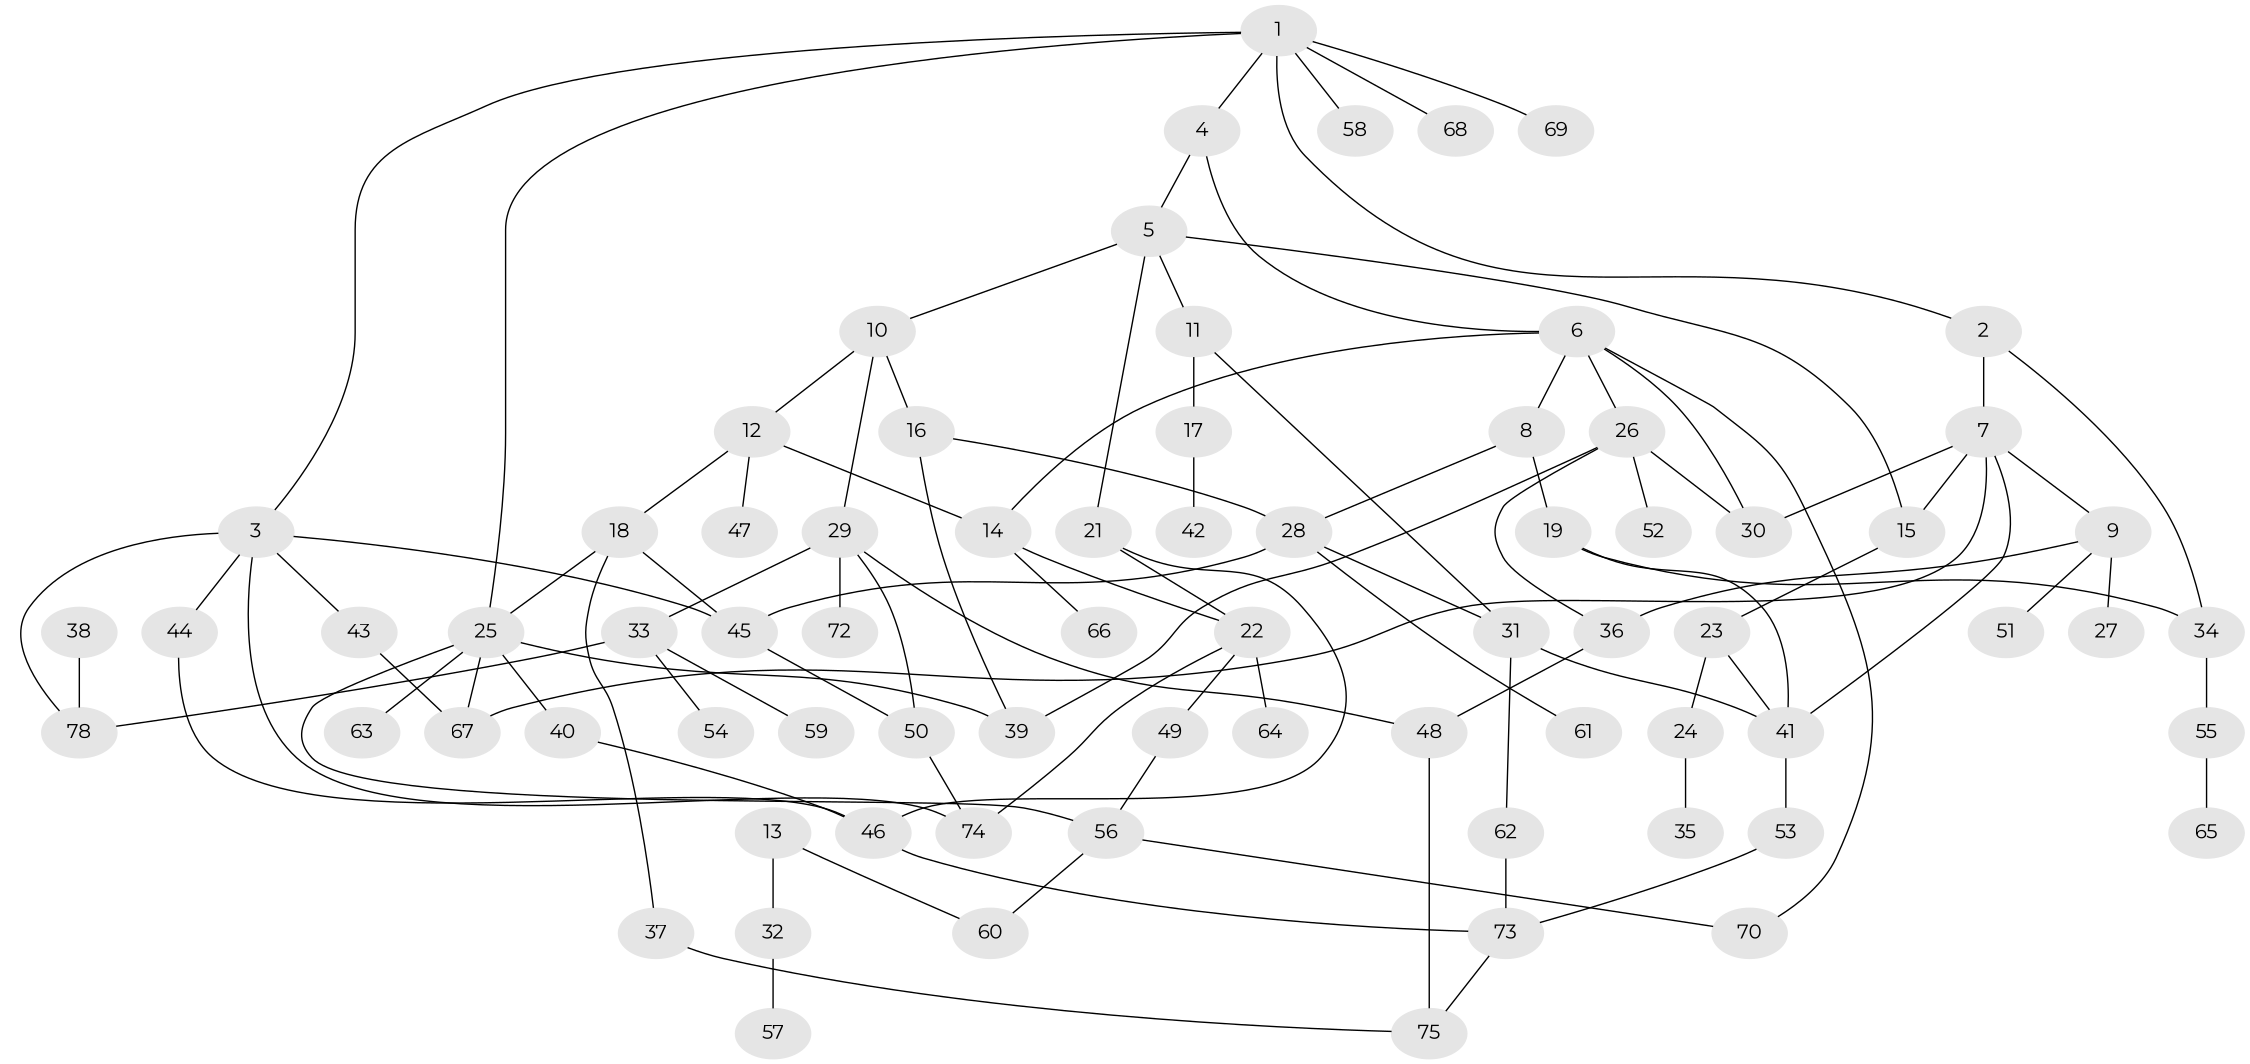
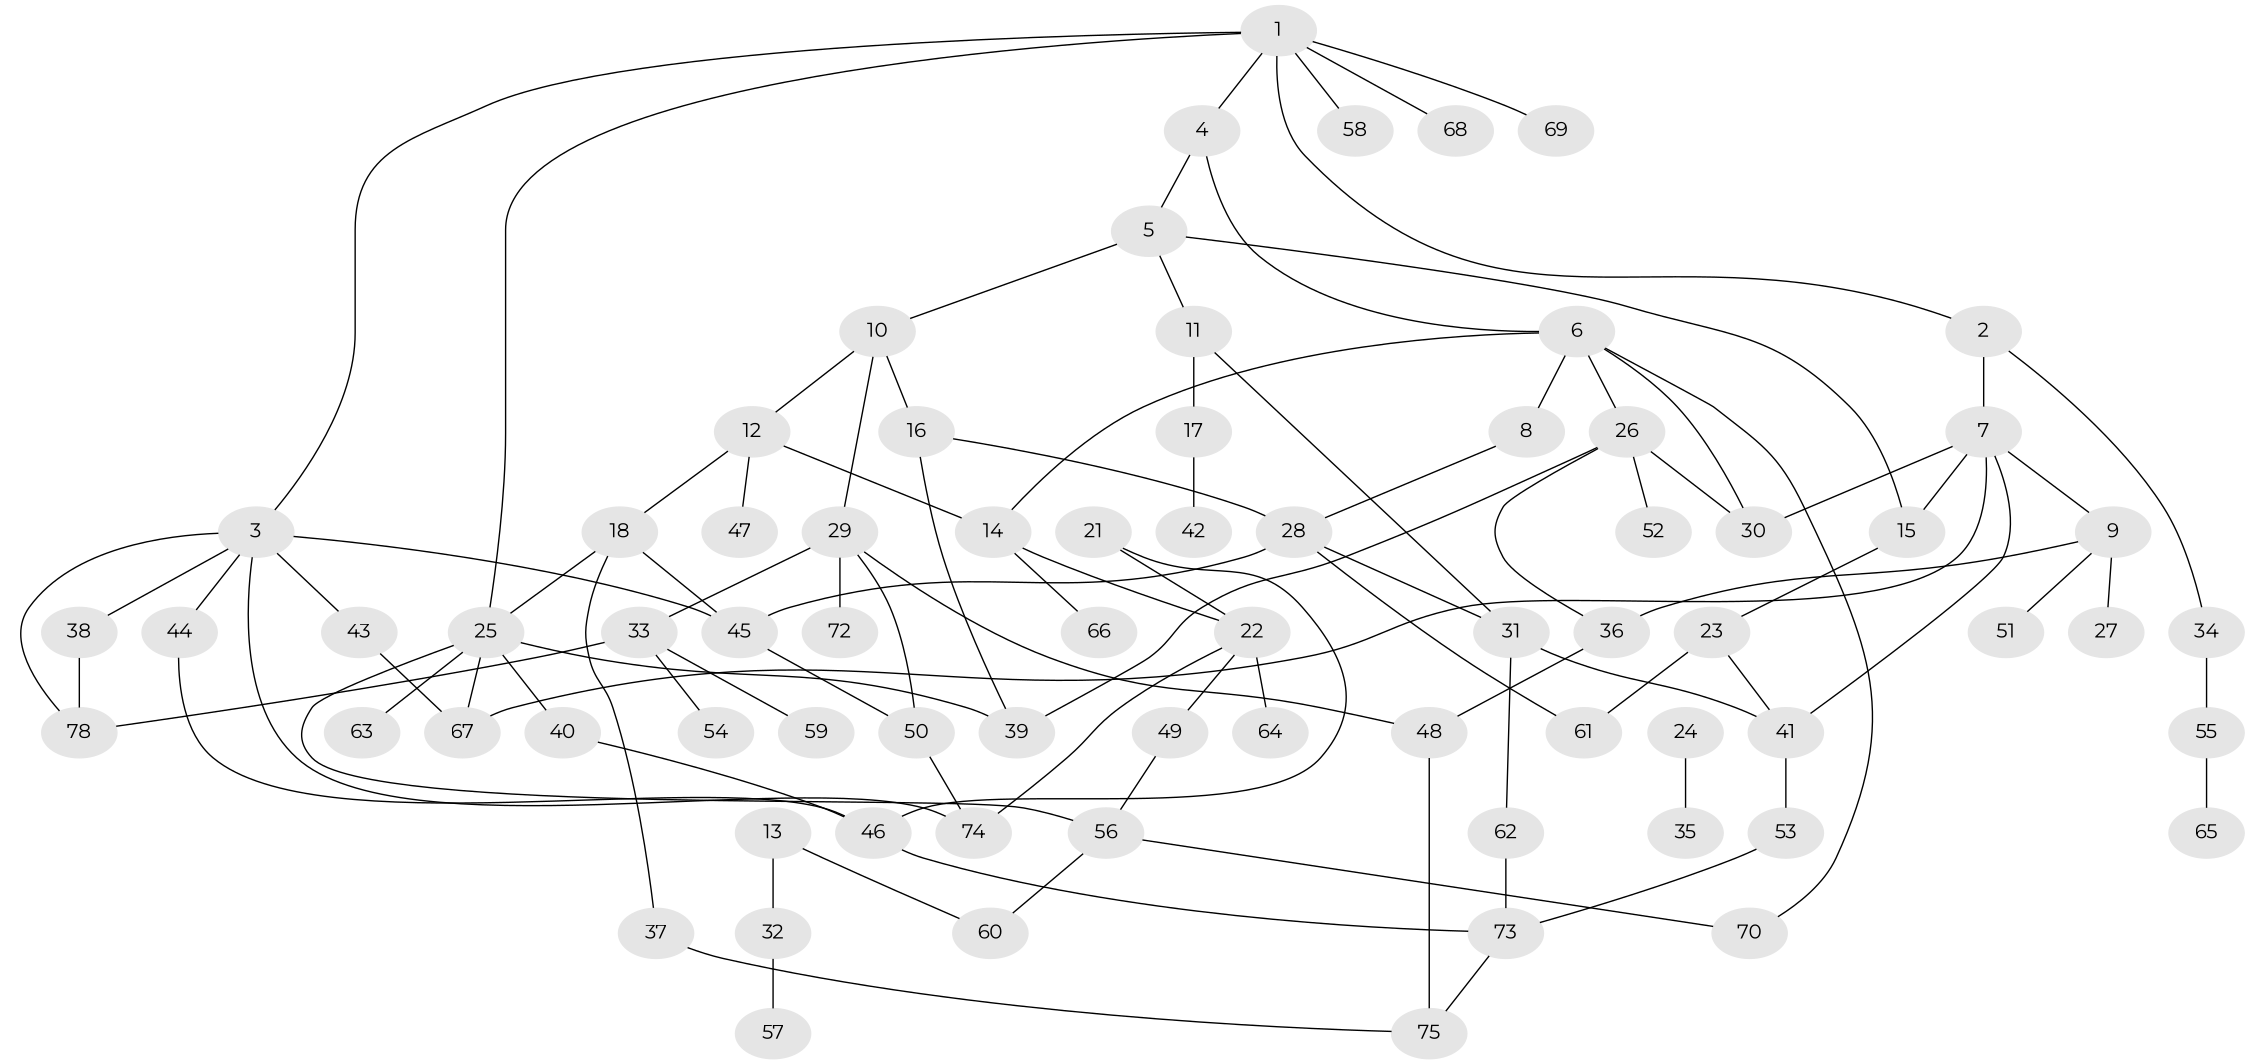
edge "5" -- "21": removed
node "19": removed
edge "3" -- "38": added
edge "23" -- "24": now "23" -- "61"
